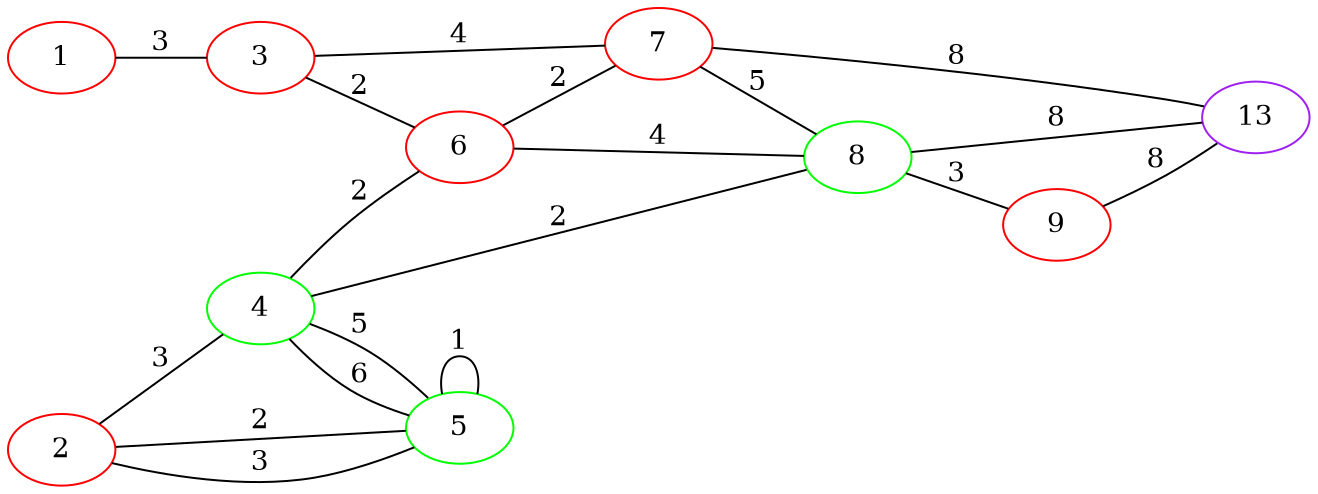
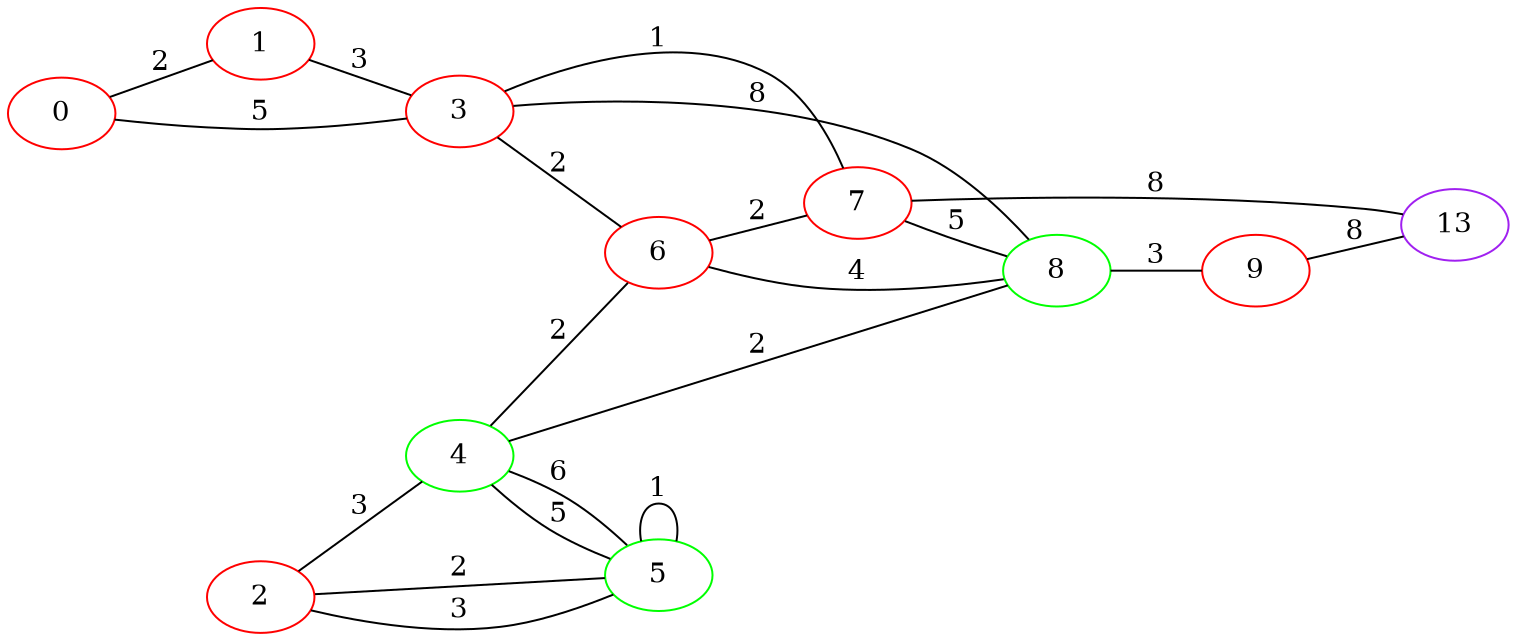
edge "7" -- "3": label "4" -> "1"
node "0": added
edge "13" -- "8": now "3" -- "8"
